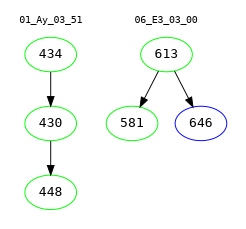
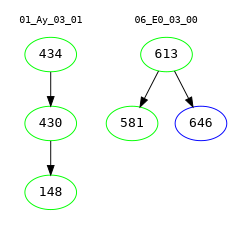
cluster "01_Ay_03_51": label "01_Ay_03_51" -> "01_Ay_03_01"
cluster "06_E3_03_00": label "06_E3_03_00" -> "06_E0_03_00"
node "448": label "448" -> "148"
